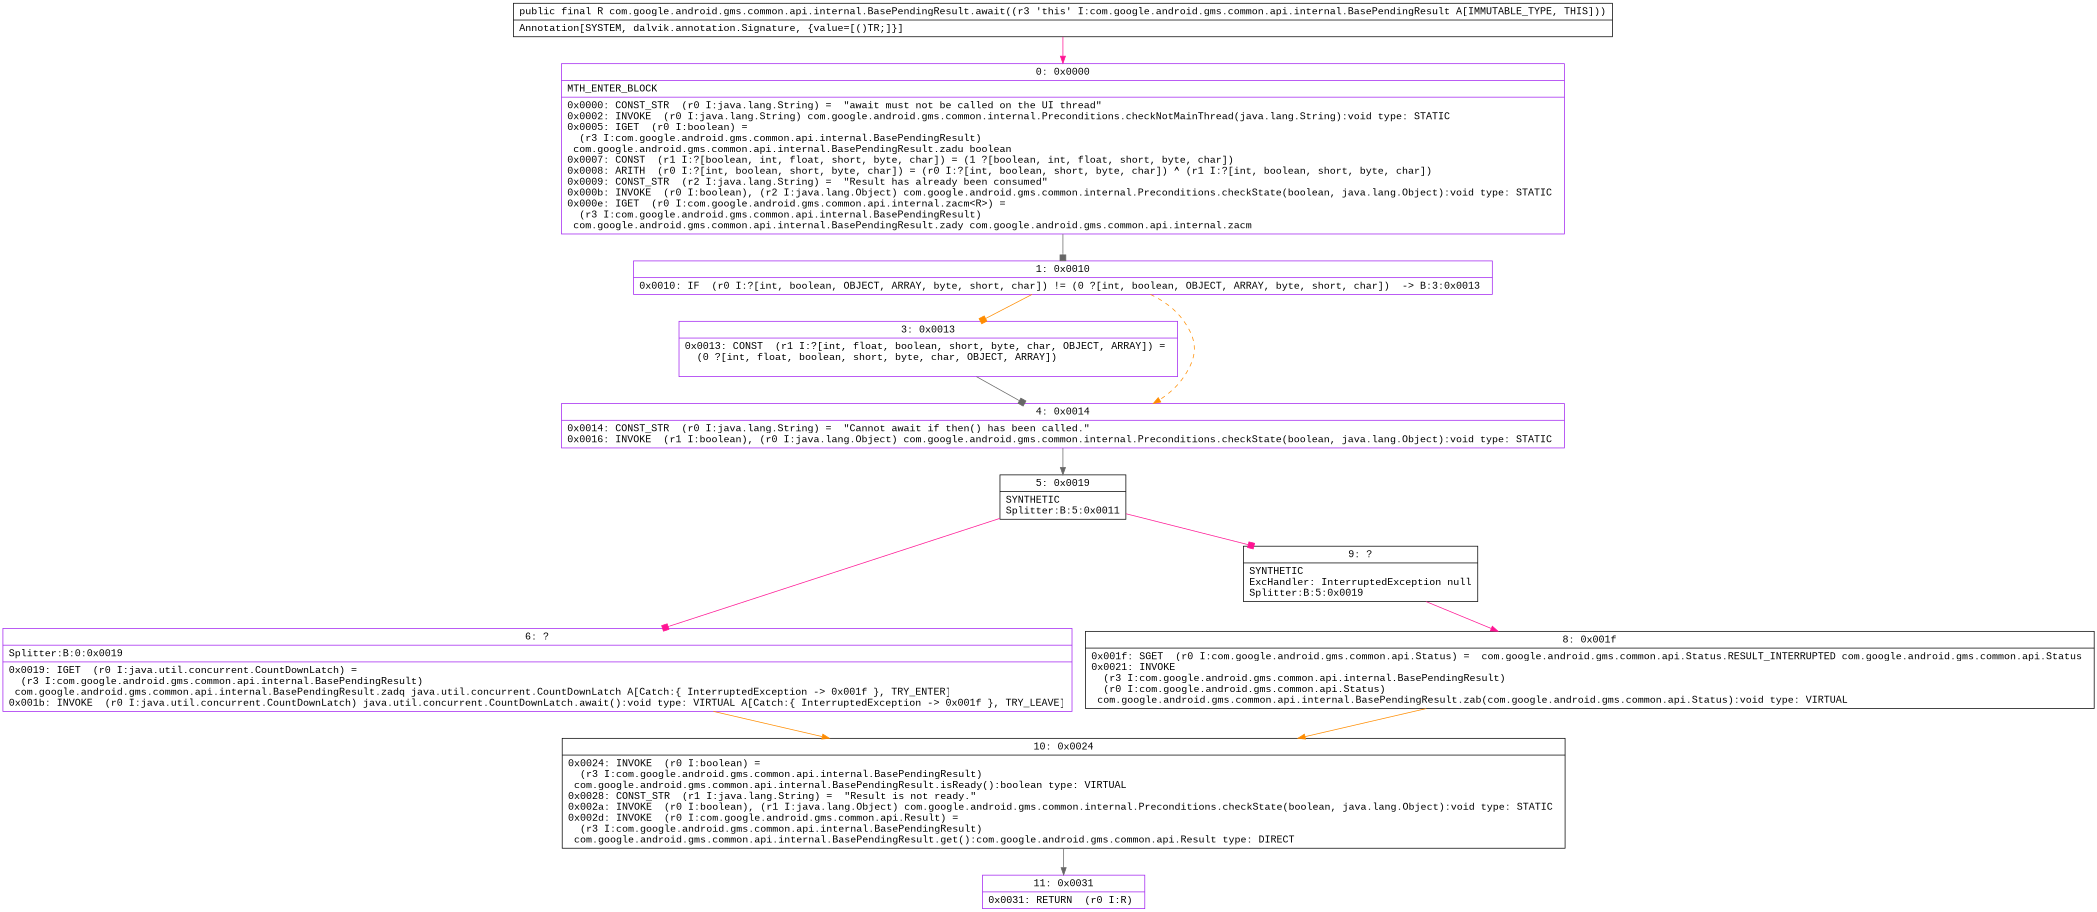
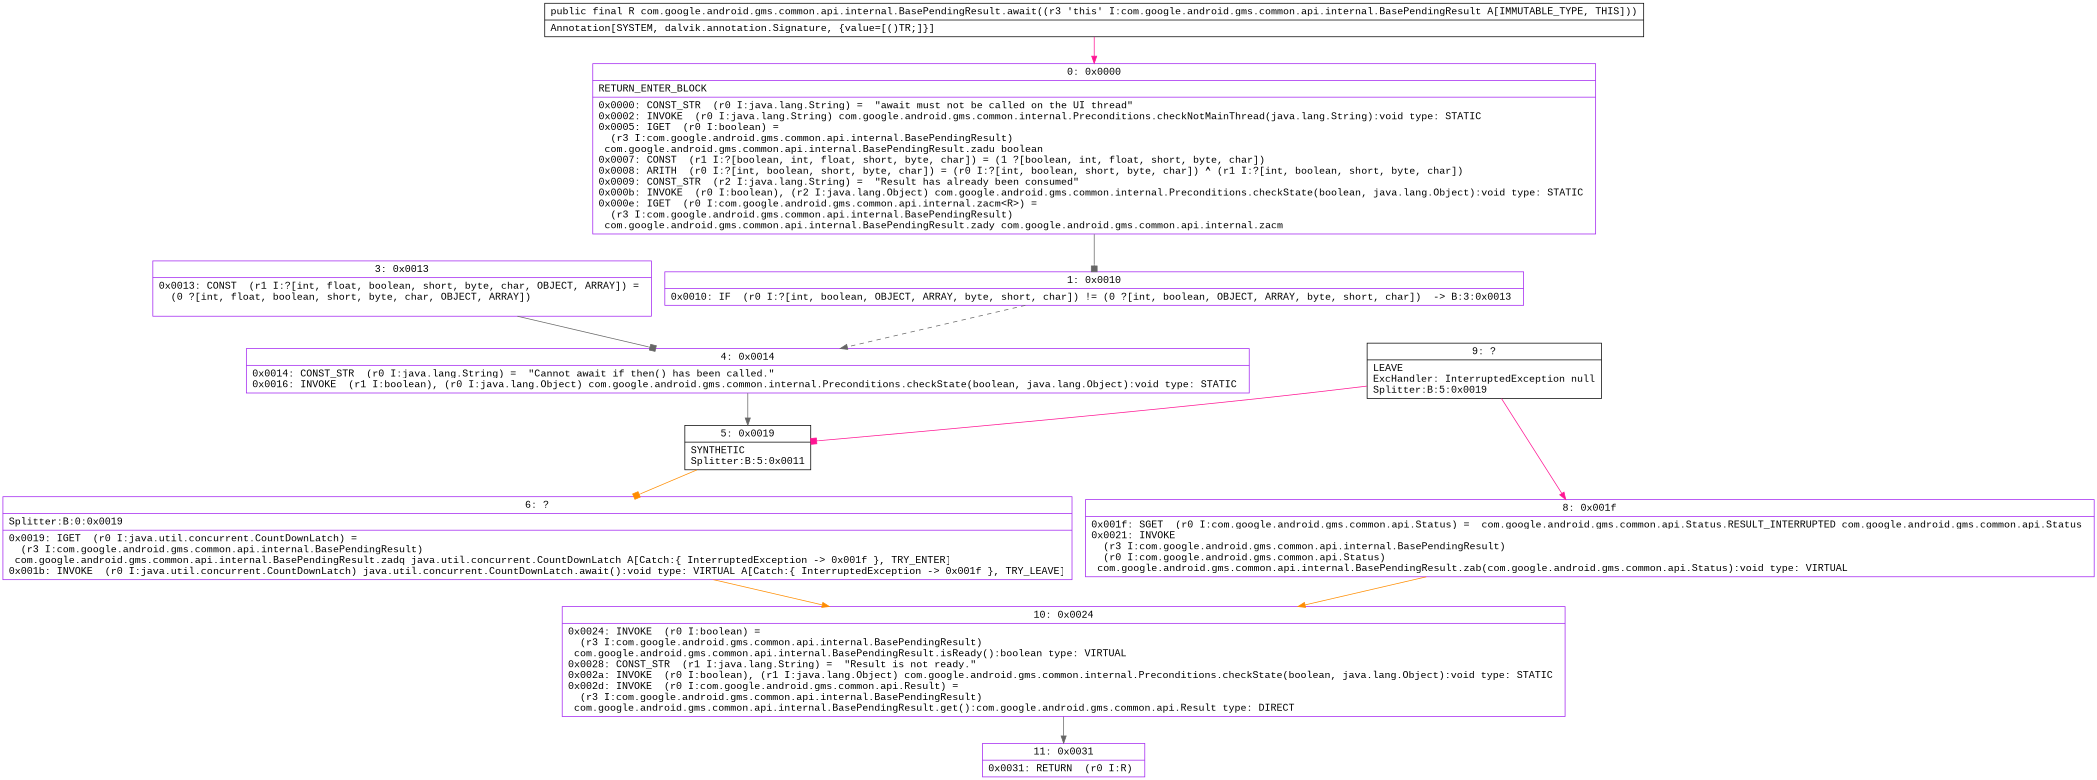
node "0: 0x0000": text "MTH_ENTER_BLOCK" -> "RETURN_ENTER_BLOCK"
edge "1: 0x0010" -> "3: 0x0013": removed
edge "1: 0x0010" -> "4: 0x0014": color darkorange -> gray40
edge "5: 0x0019" -> "9: ?": reversed
node "9: ?": text "SYNTHETIC" -> "LEAVE"
edge "5: 0x0019" -> "6: ?": color deeppink -> darkorange
node "8: 0x001f": color black -> purple
node "10: 0x0024": color black -> purple
